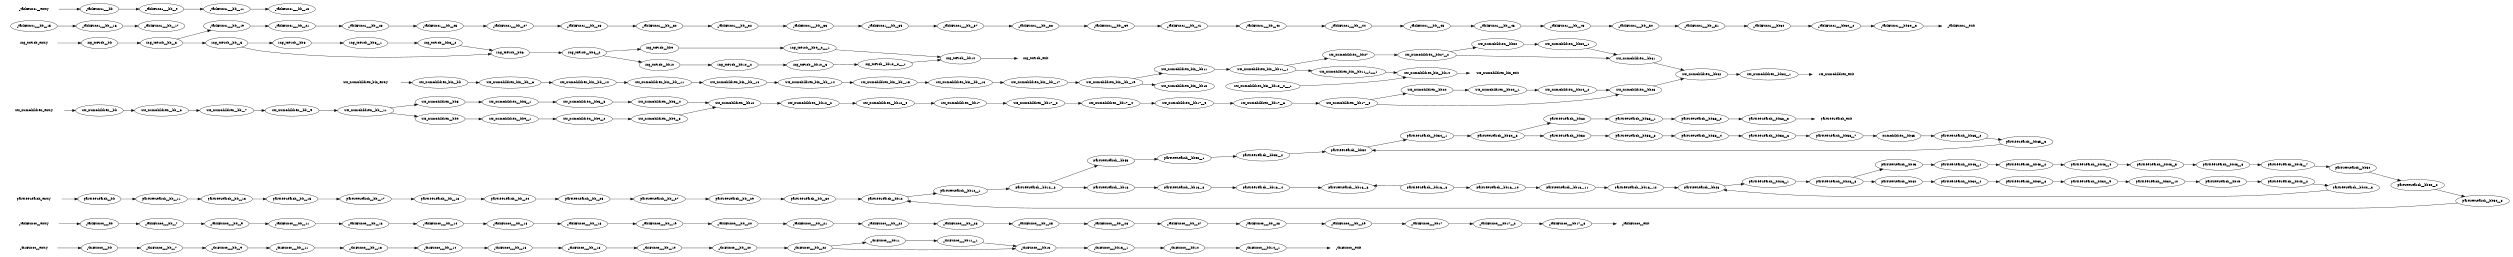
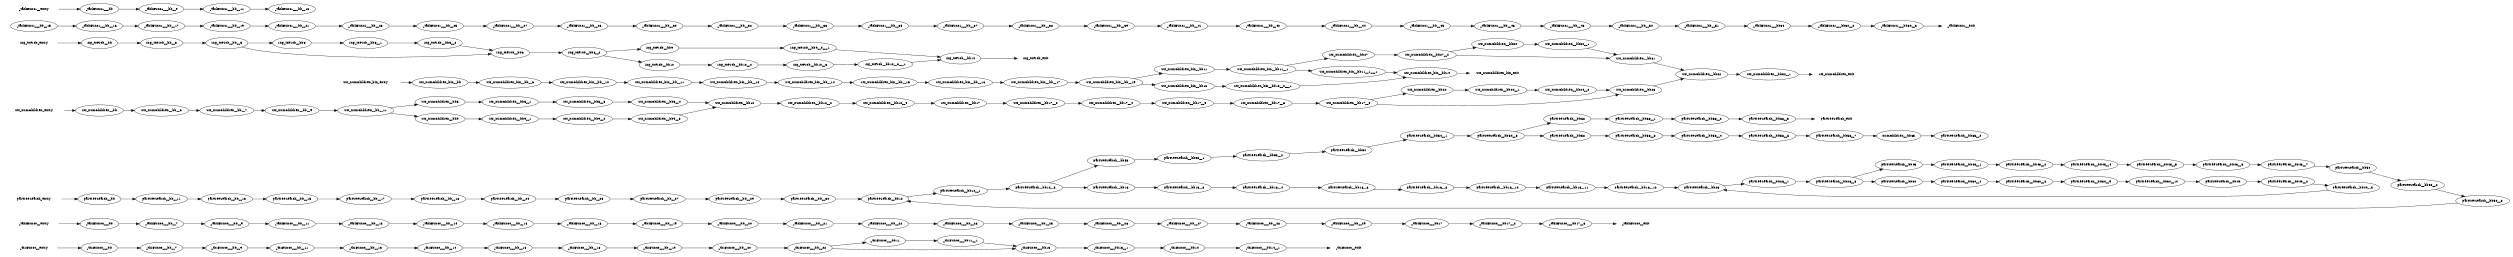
edge "rng_toProb__bb__3" -> "_taskFunc1___bb__19": now "_taskFunc1___bb__17" -> "_taskFunc1___bb__19"
edge "uts_numChildren_bin__bb13" -> "uts_numChildren_bin__bb13__0___1": added
node "parTreeSearch__bb65__3": removed
edge "parTreeSearch__bb16__8" -> "parTreeSearch__bb16__6": reversed
